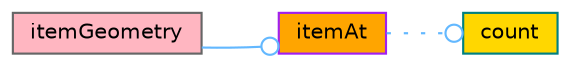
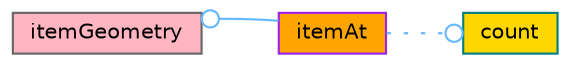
edge "itemGeometry" -> "itemAt": reversed
